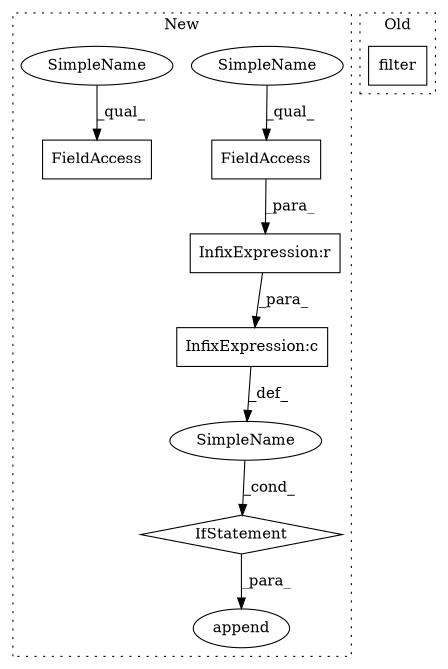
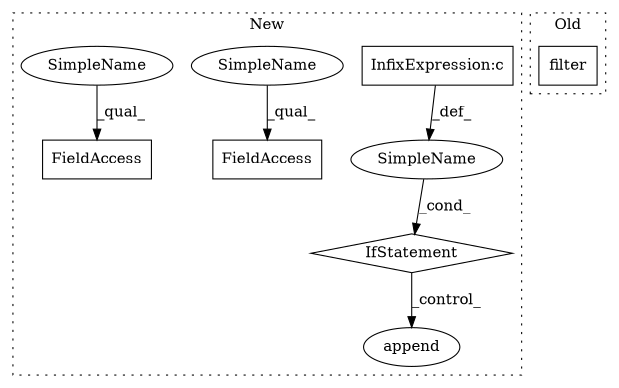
node "InfixExpression:r": removed
edge "IfStatement" -> "append": label "_para_" -> "_control_"
